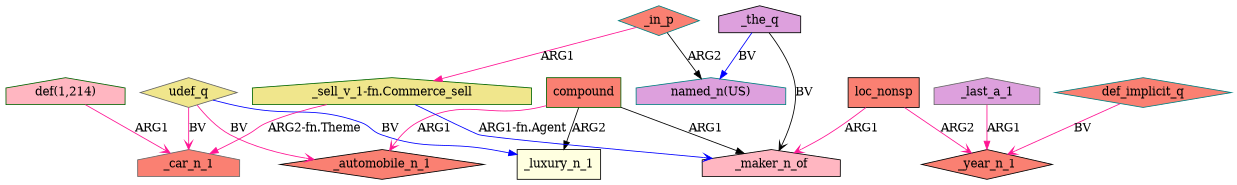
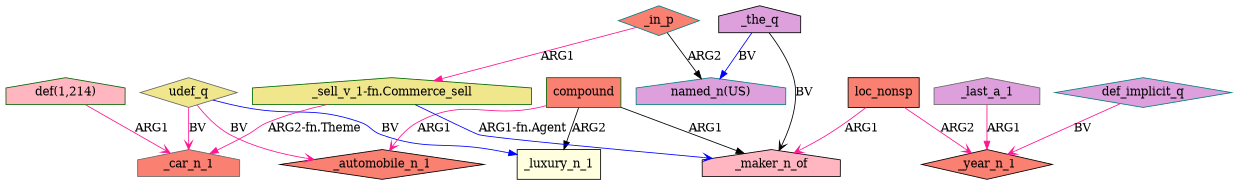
node "def_implicit_q": fillcolor salmon -> plum
